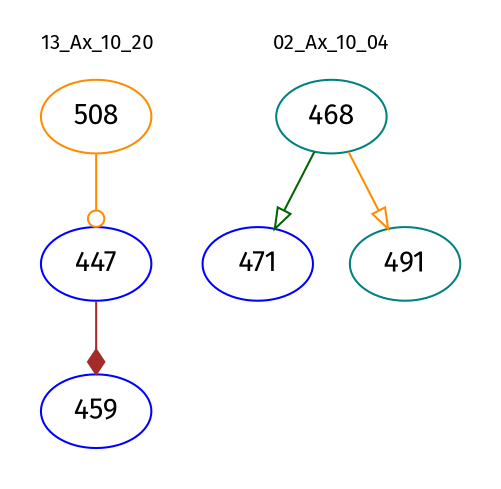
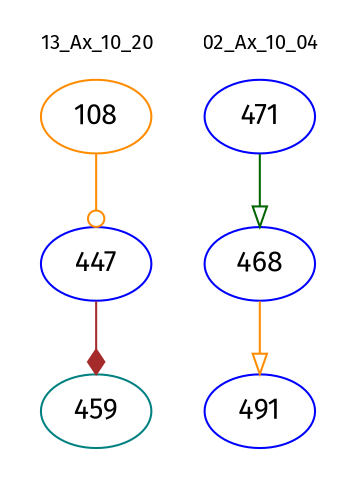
node "508": label "508" -> "108"
node "468": color teal -> blue
edge "468" -> "471": reversed
node "491": color teal -> blue
node "459": color blue -> teal
